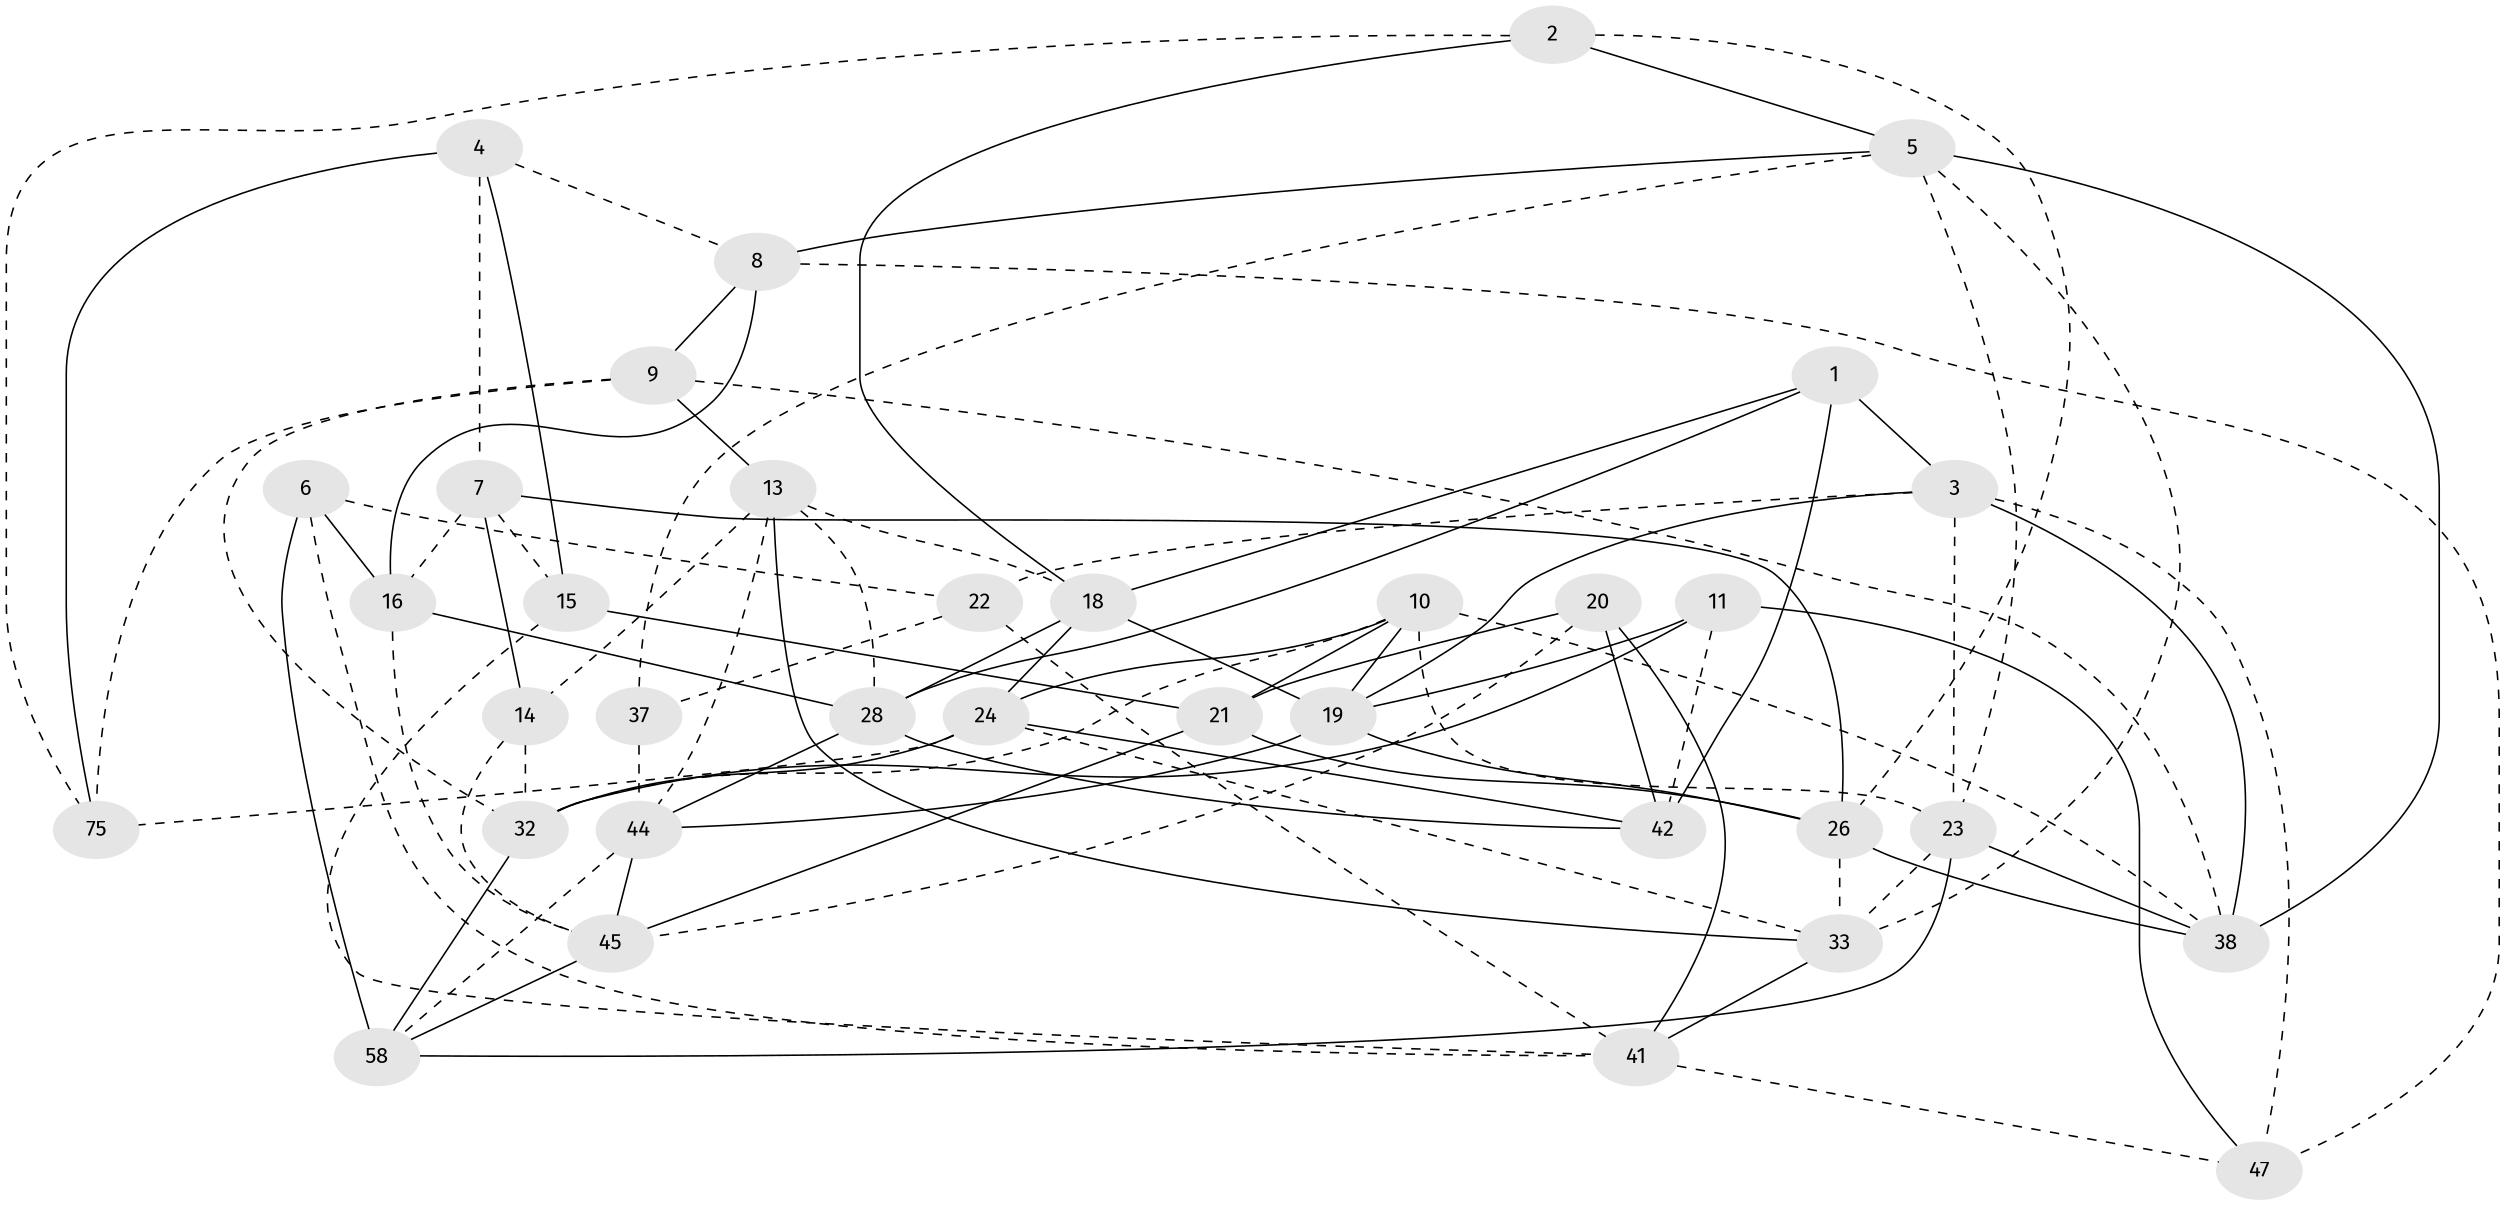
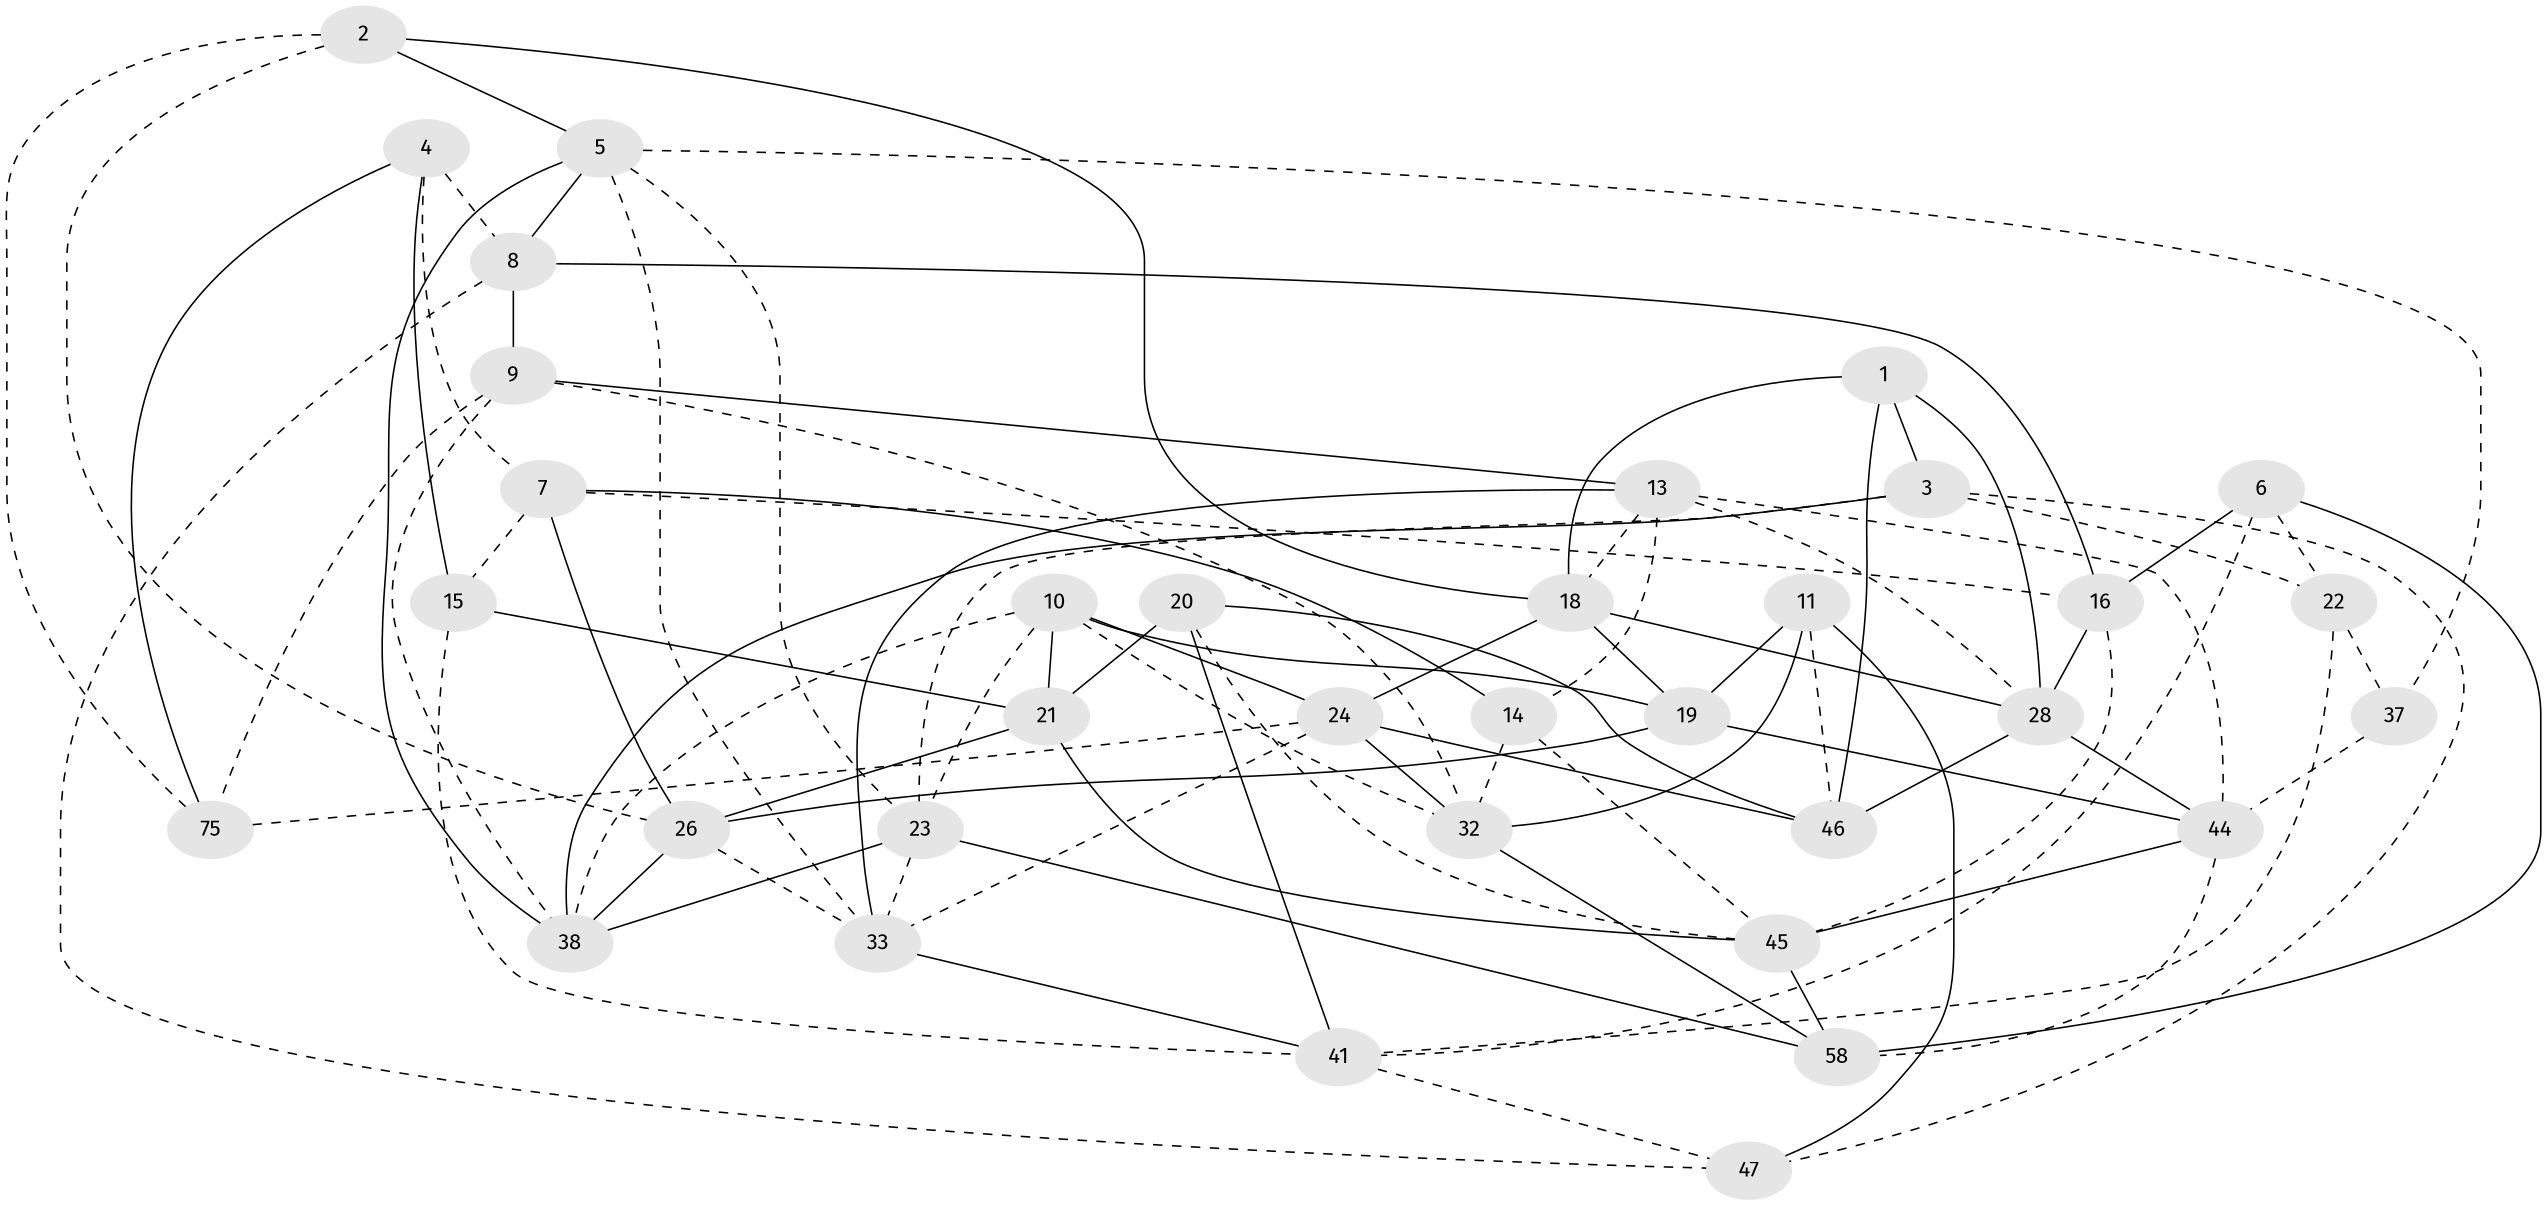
edge "3" -- "19": removed
node "42": label "42" -> "46"
